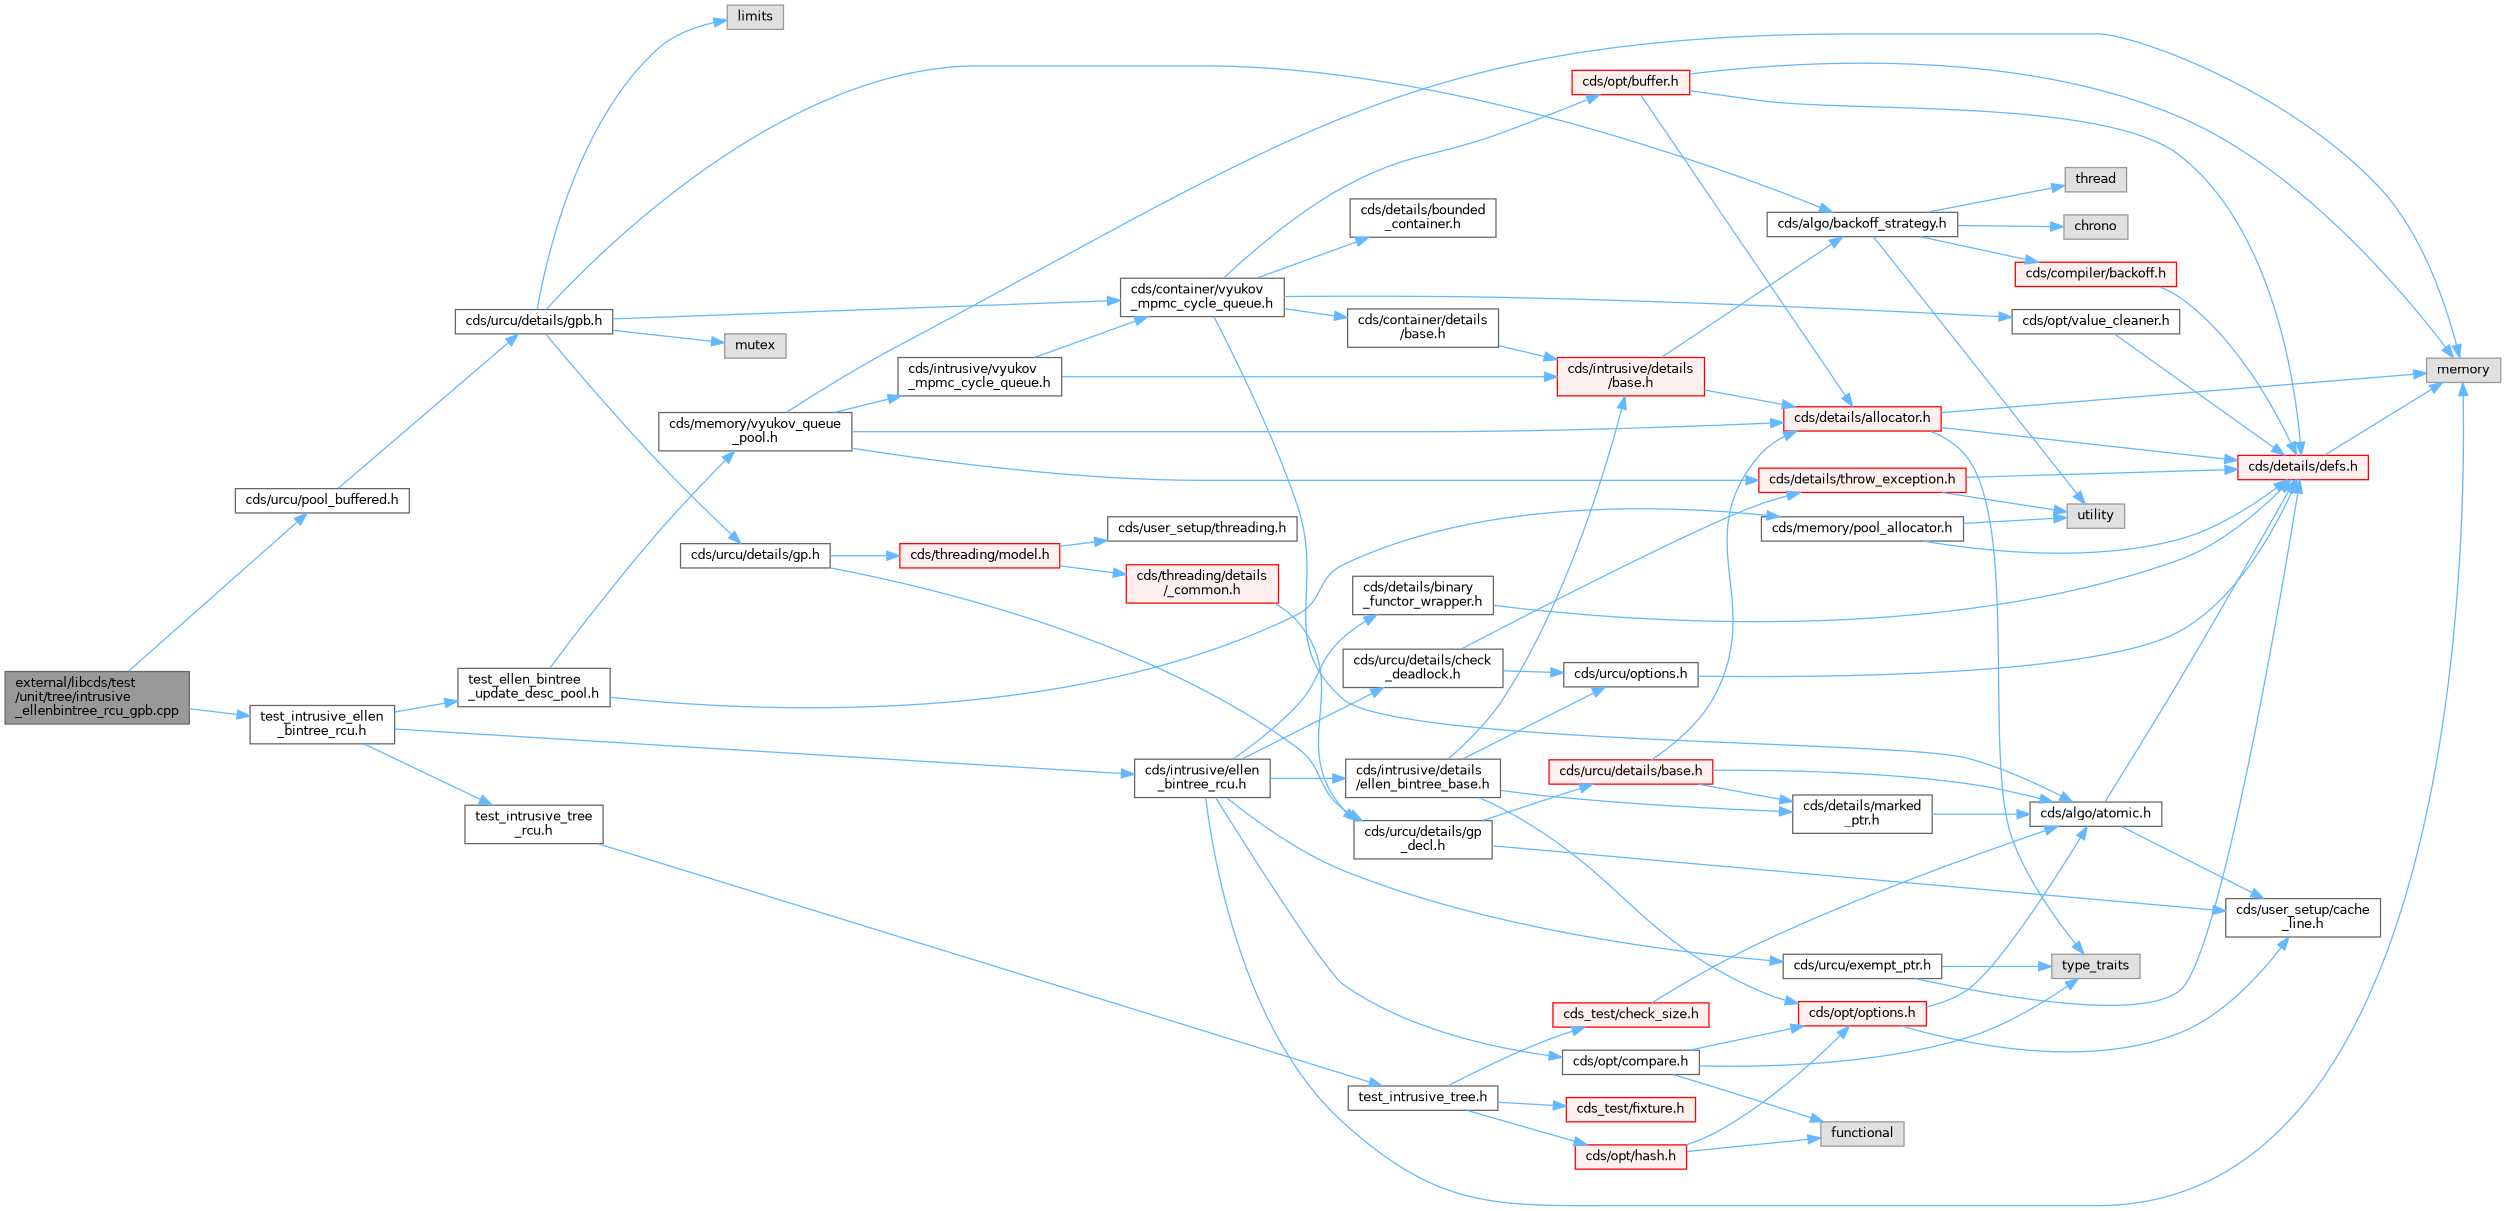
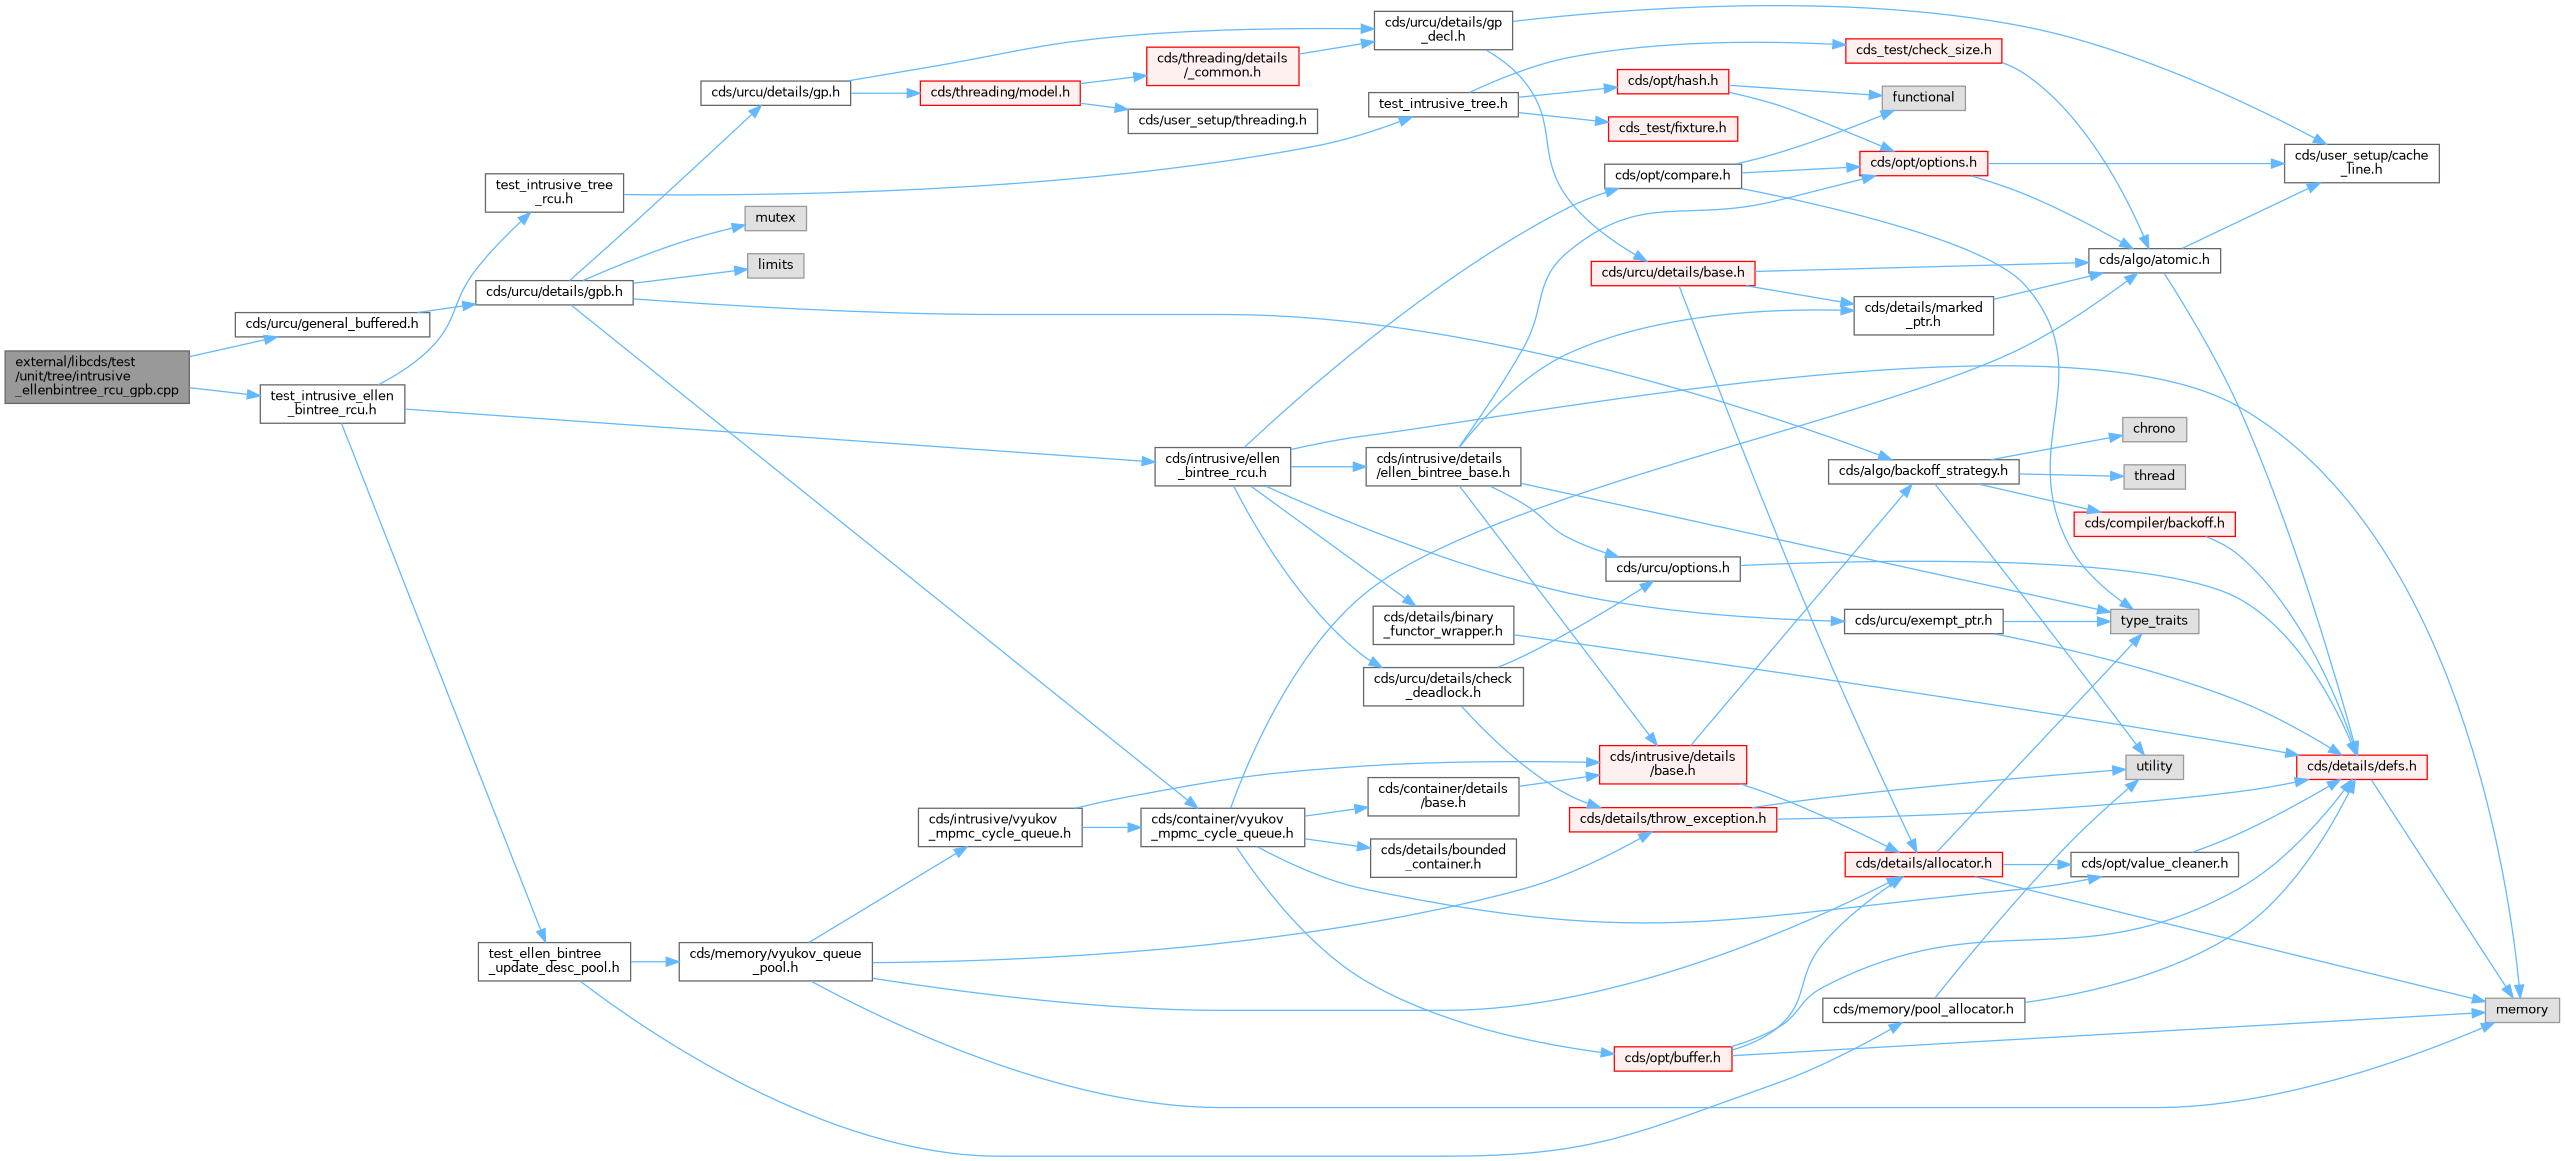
edge "cds/details/allocator.h" -> "cds/details/defs.h": now "cds/details/allocator.h" -> "cds/opt/value_cleaner.h"
node "cds/urcu/pool_buffered.h": label "cds/urcu/pool_buffered.h" -> "cds/urcu/general_buffered.h"
edge "cds/intrusive/details /ellen_bintree_base.h" -> "type_traits": added
